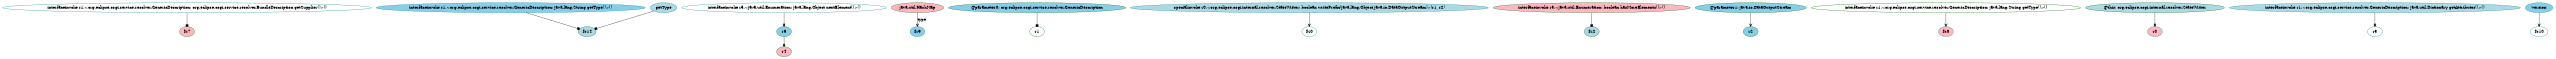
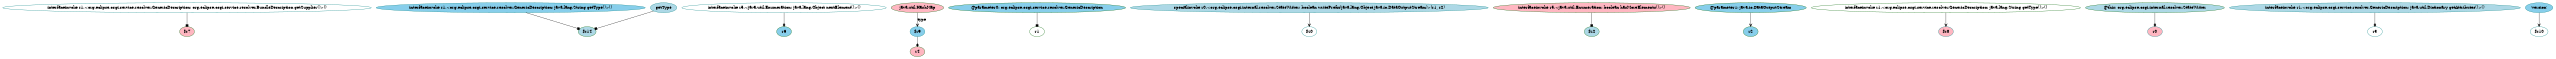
edge "r6" -> "r4": now "$r9" -> "r4"
